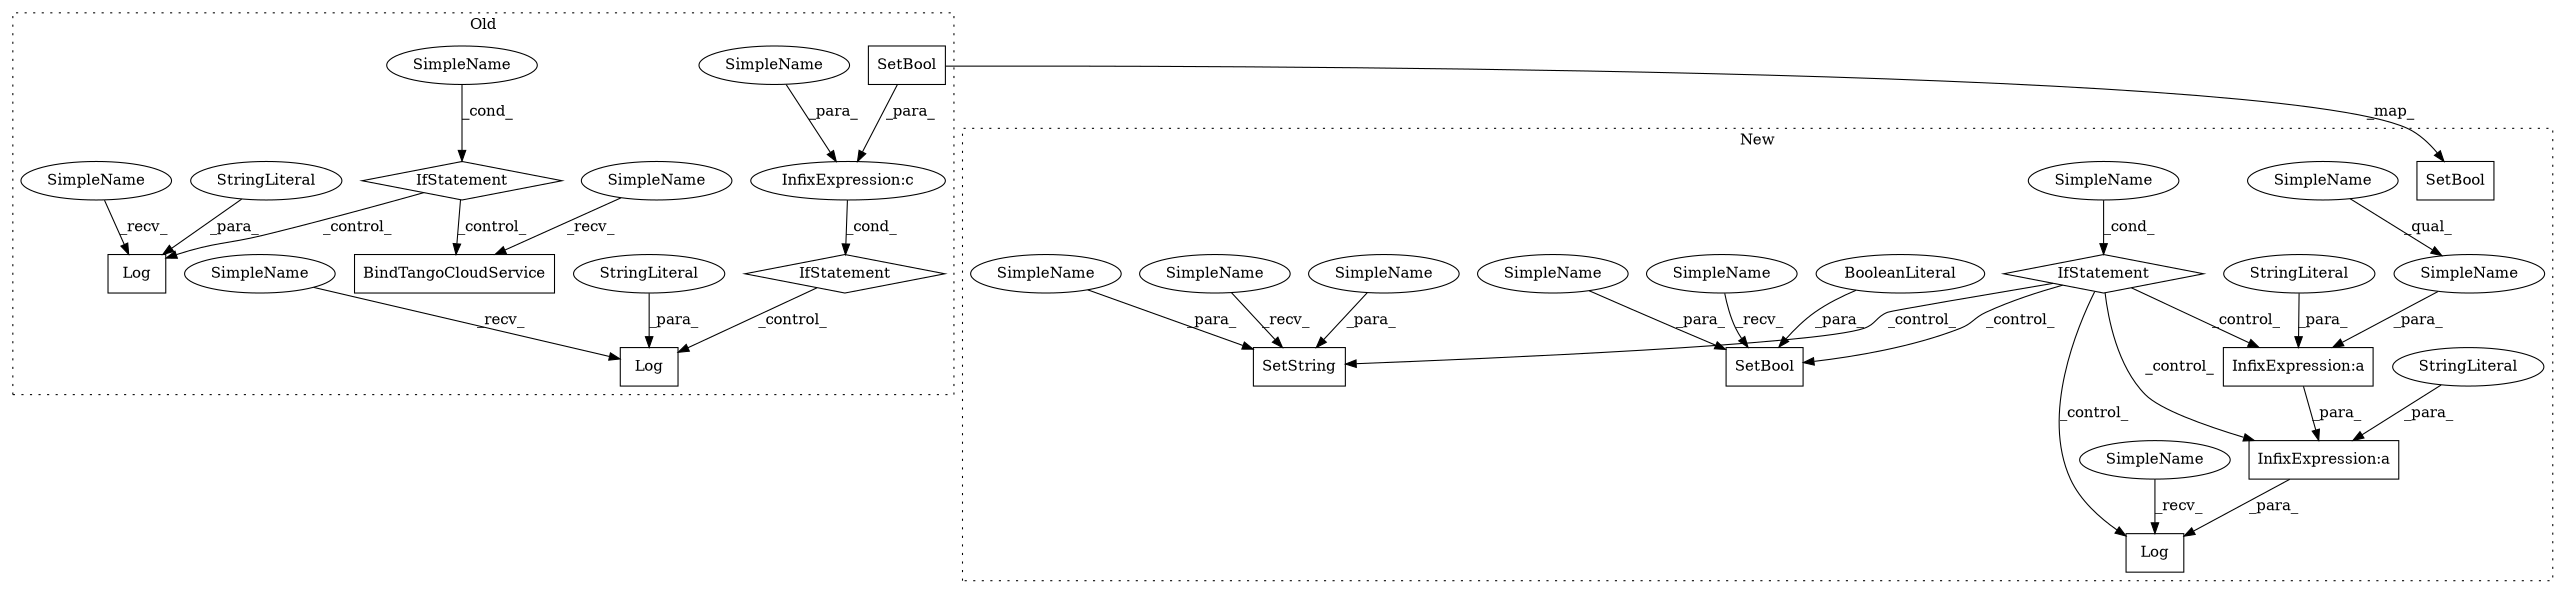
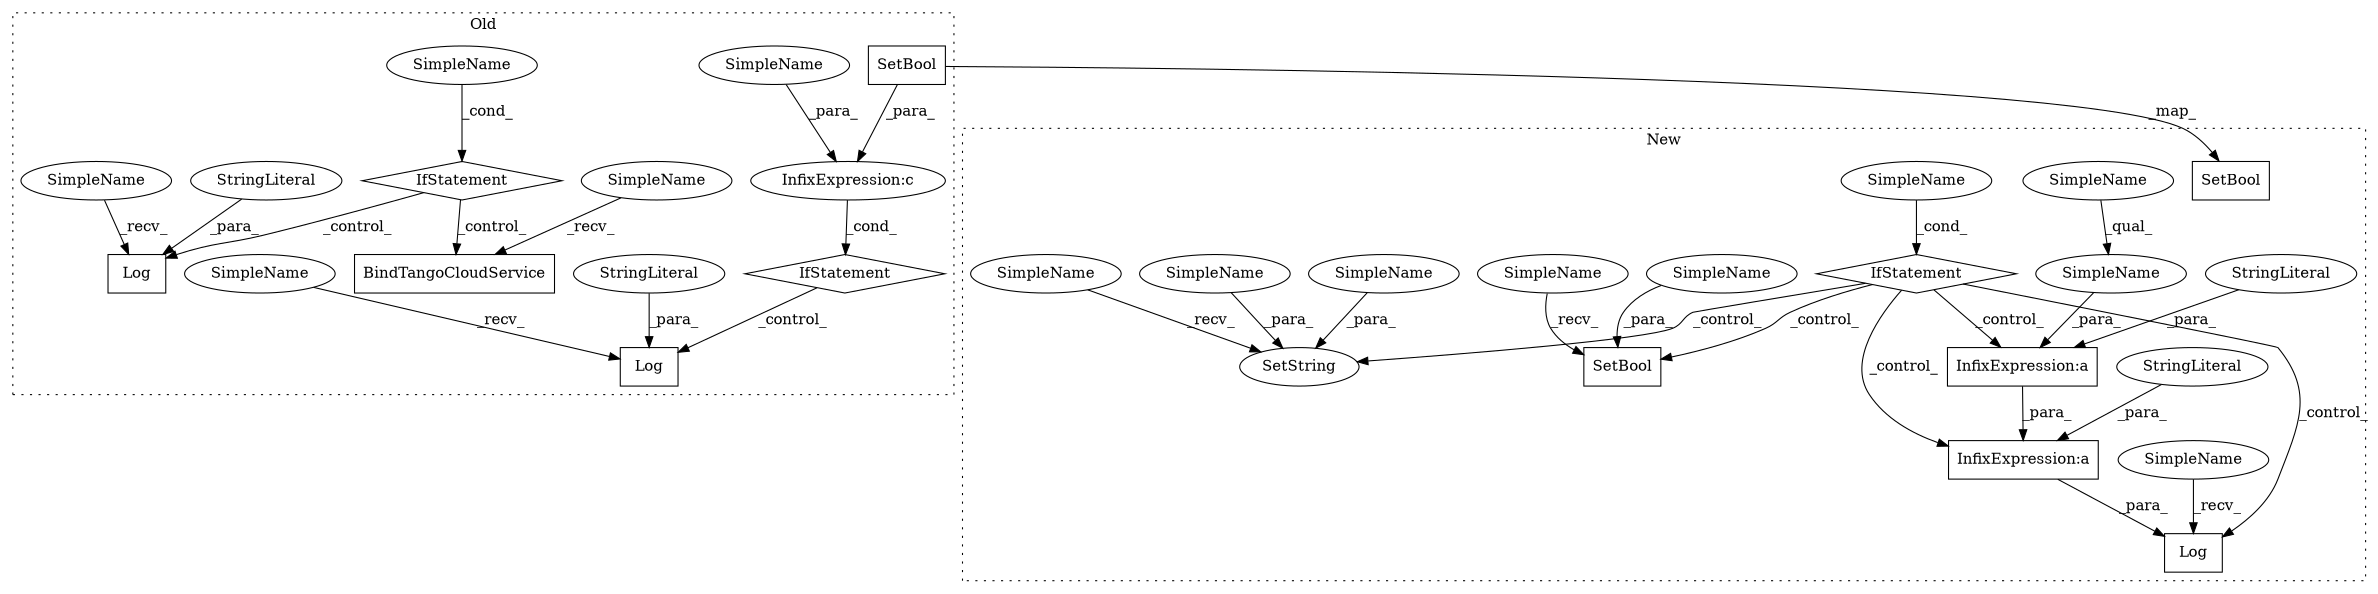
node "BooleanLiteral": removed
node "SetString": shape box -> ellipse
